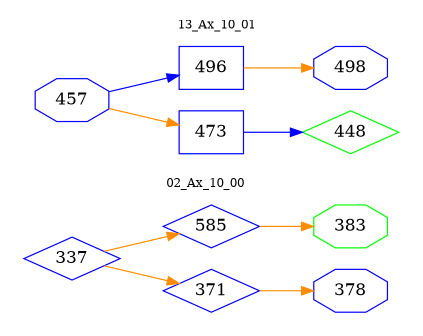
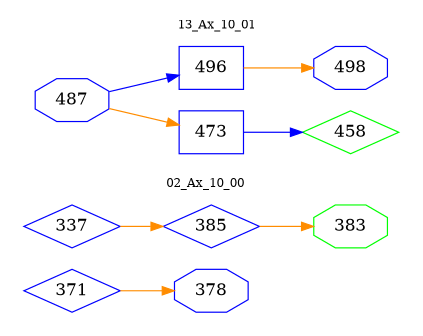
node "457": label "457" -> "487"
node "448": label "448" -> "458"
node "585": label "585" -> "385"
edge "337" -> "371": removed
